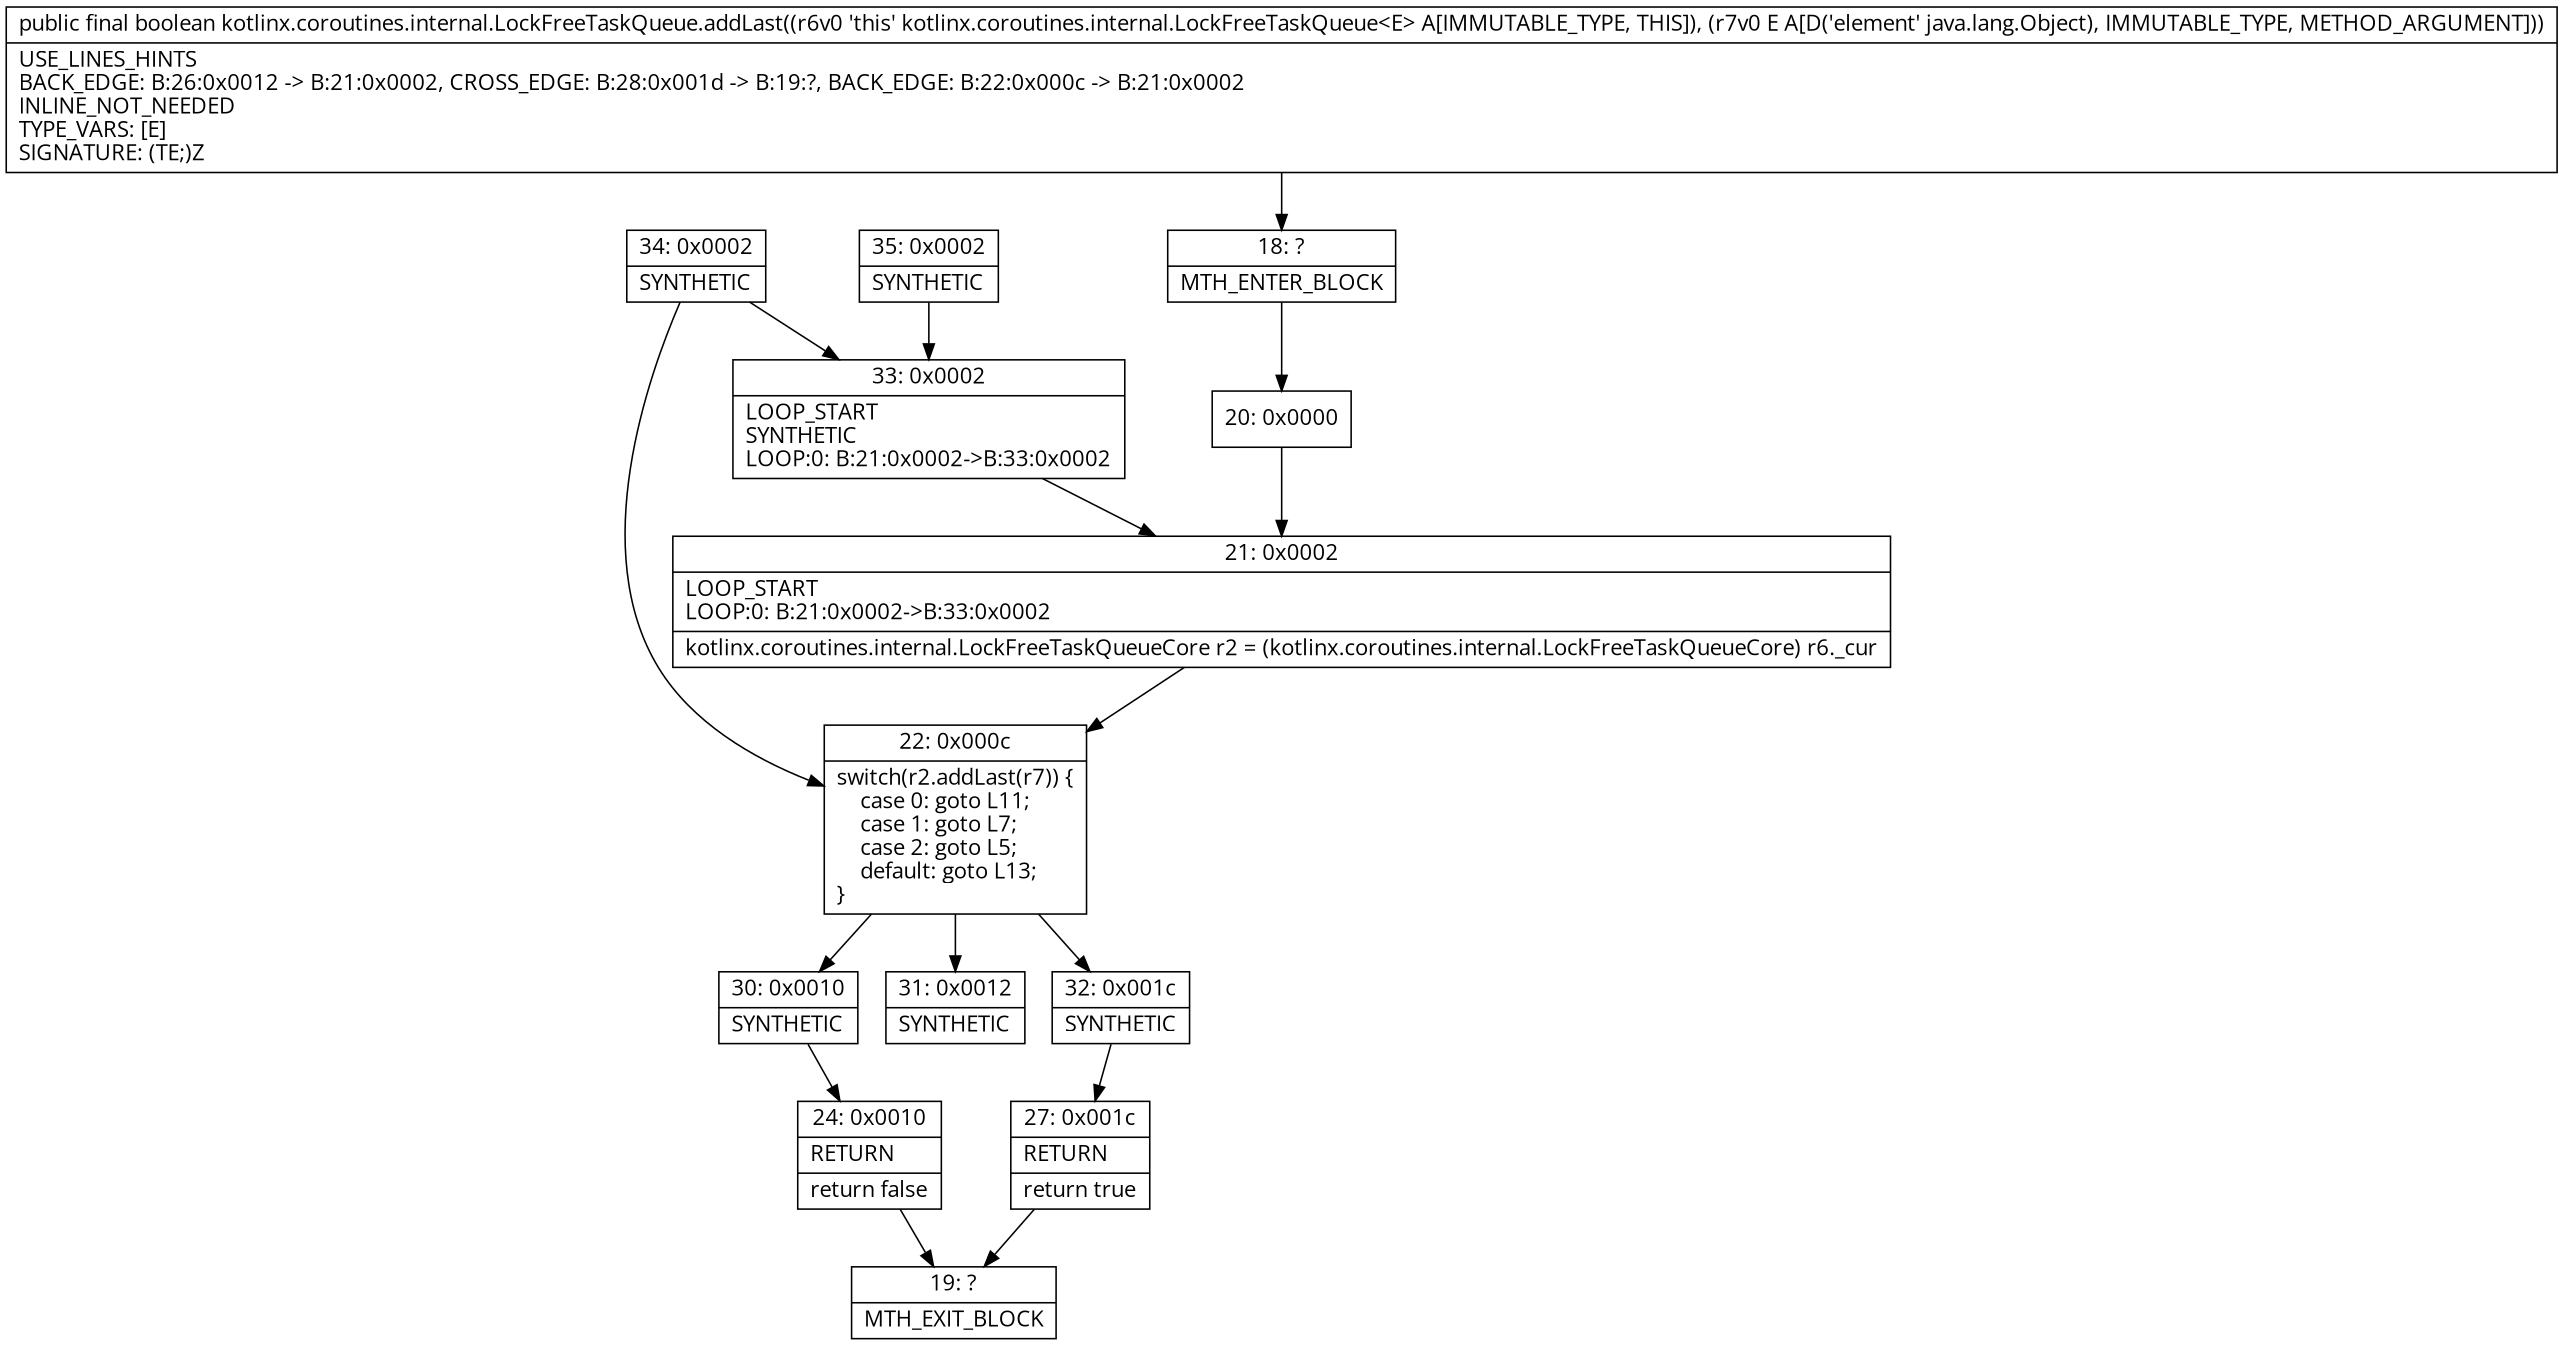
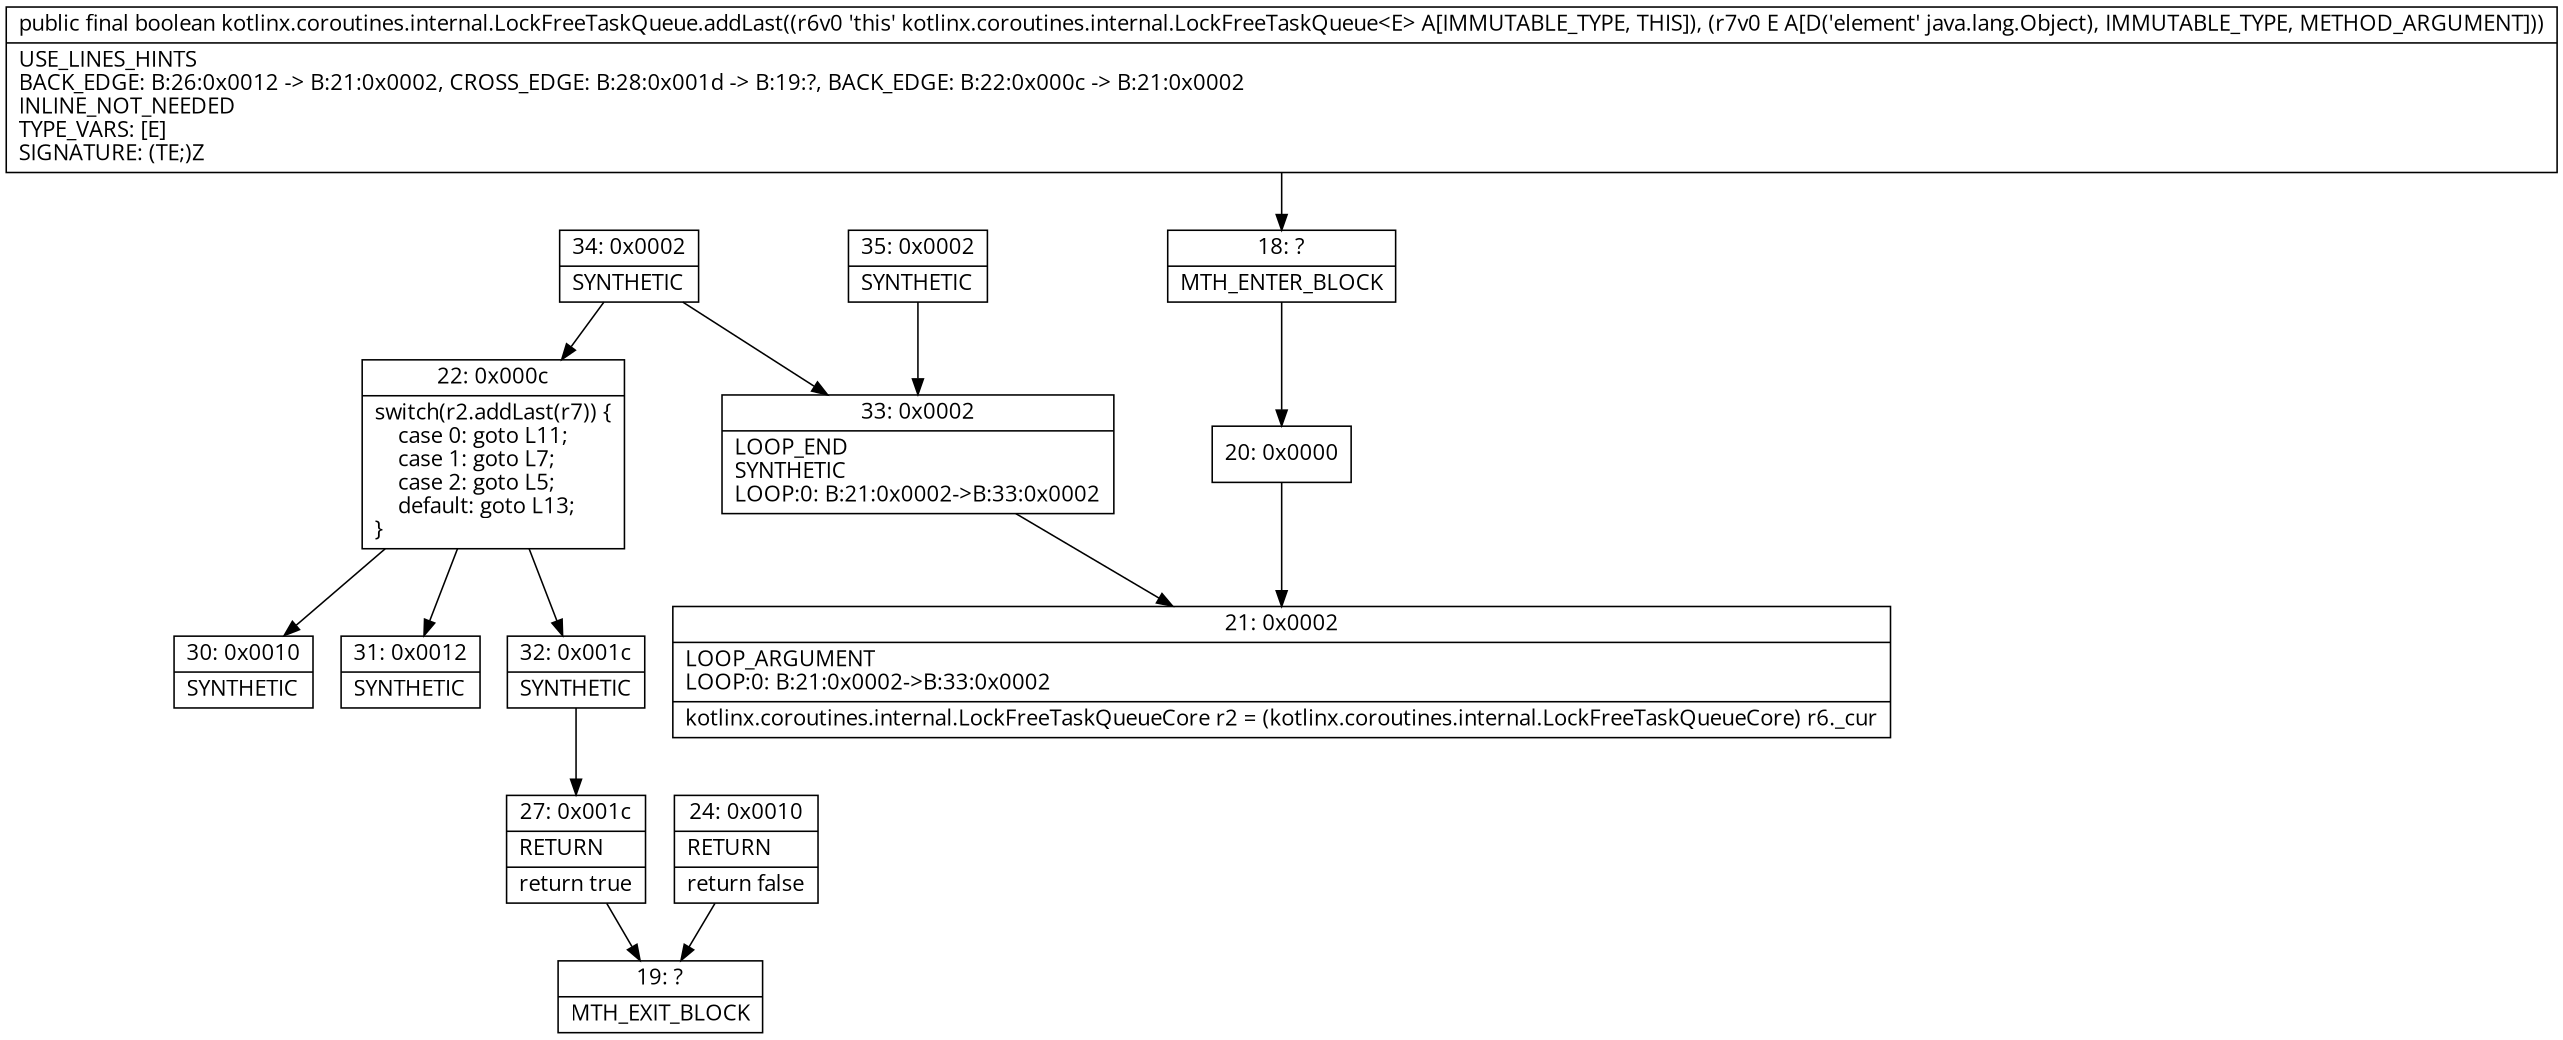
node "33: 0x0002": text "LOOP_START" -> "LOOP_END"
node "21: 0x0002": text "LOOP_START" -> "LOOP_ARGUMENT"
edge "21: 0x0002" -> "22: 0x000c": removed
edge "30: 0x0010" -> "24: 0x0010": removed
